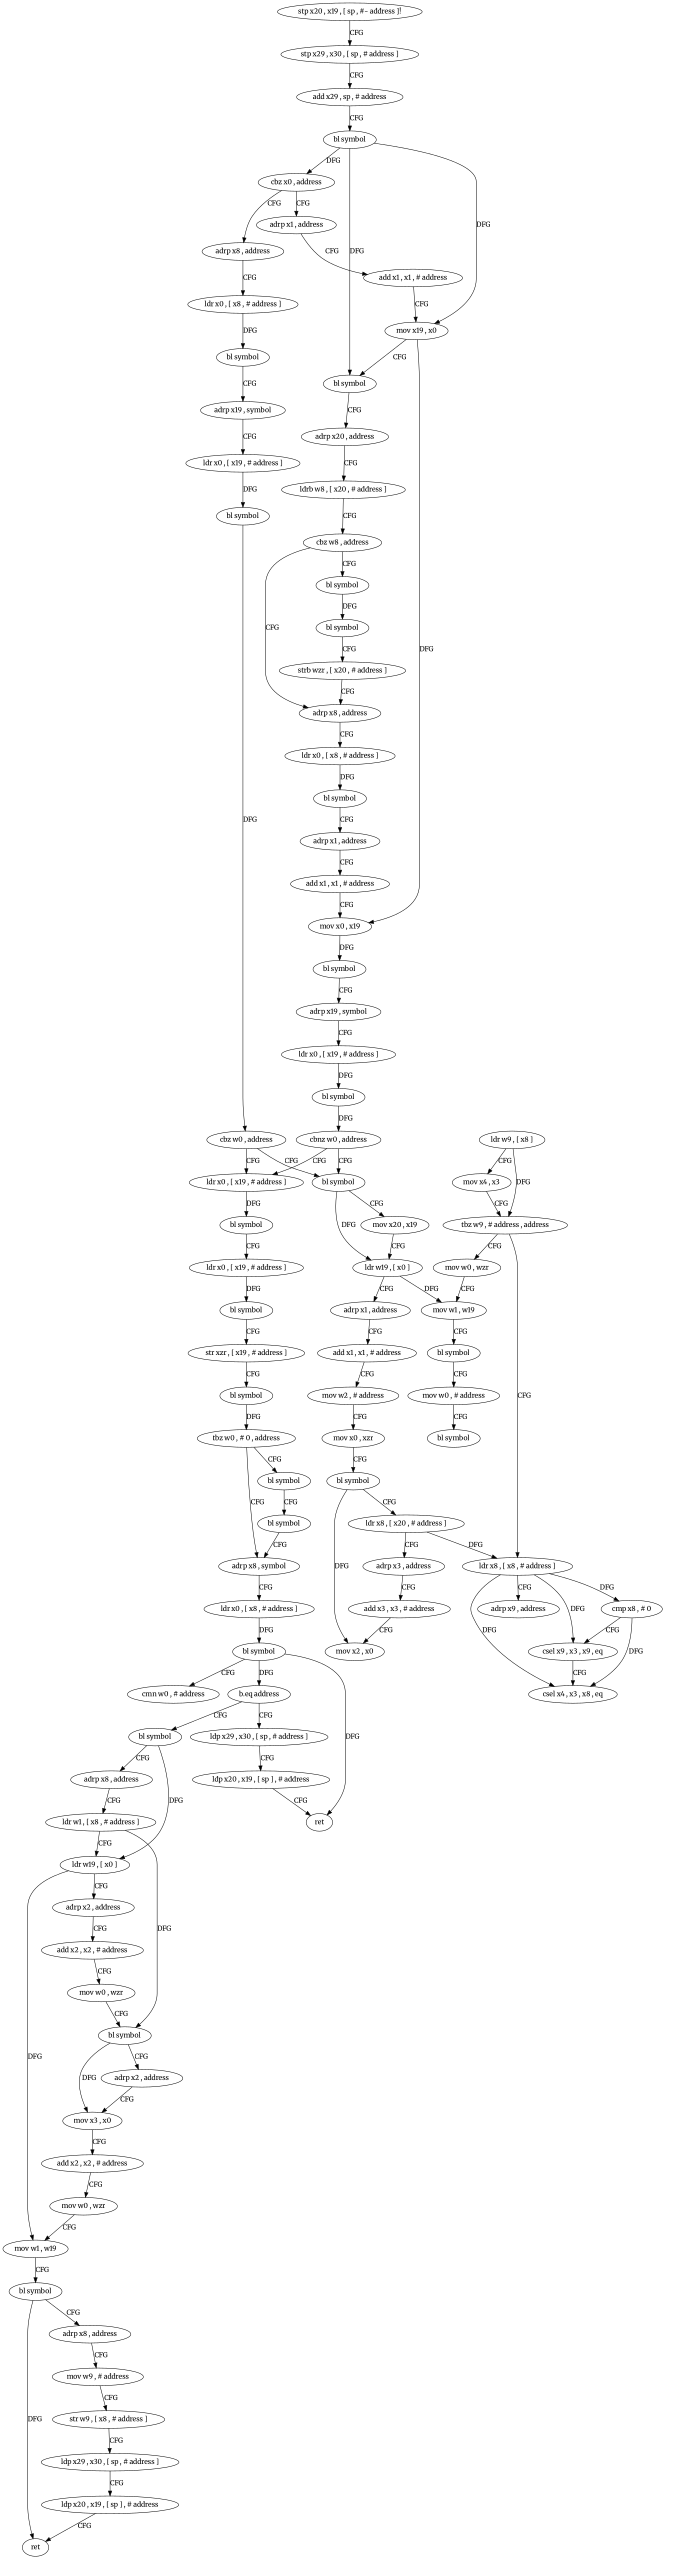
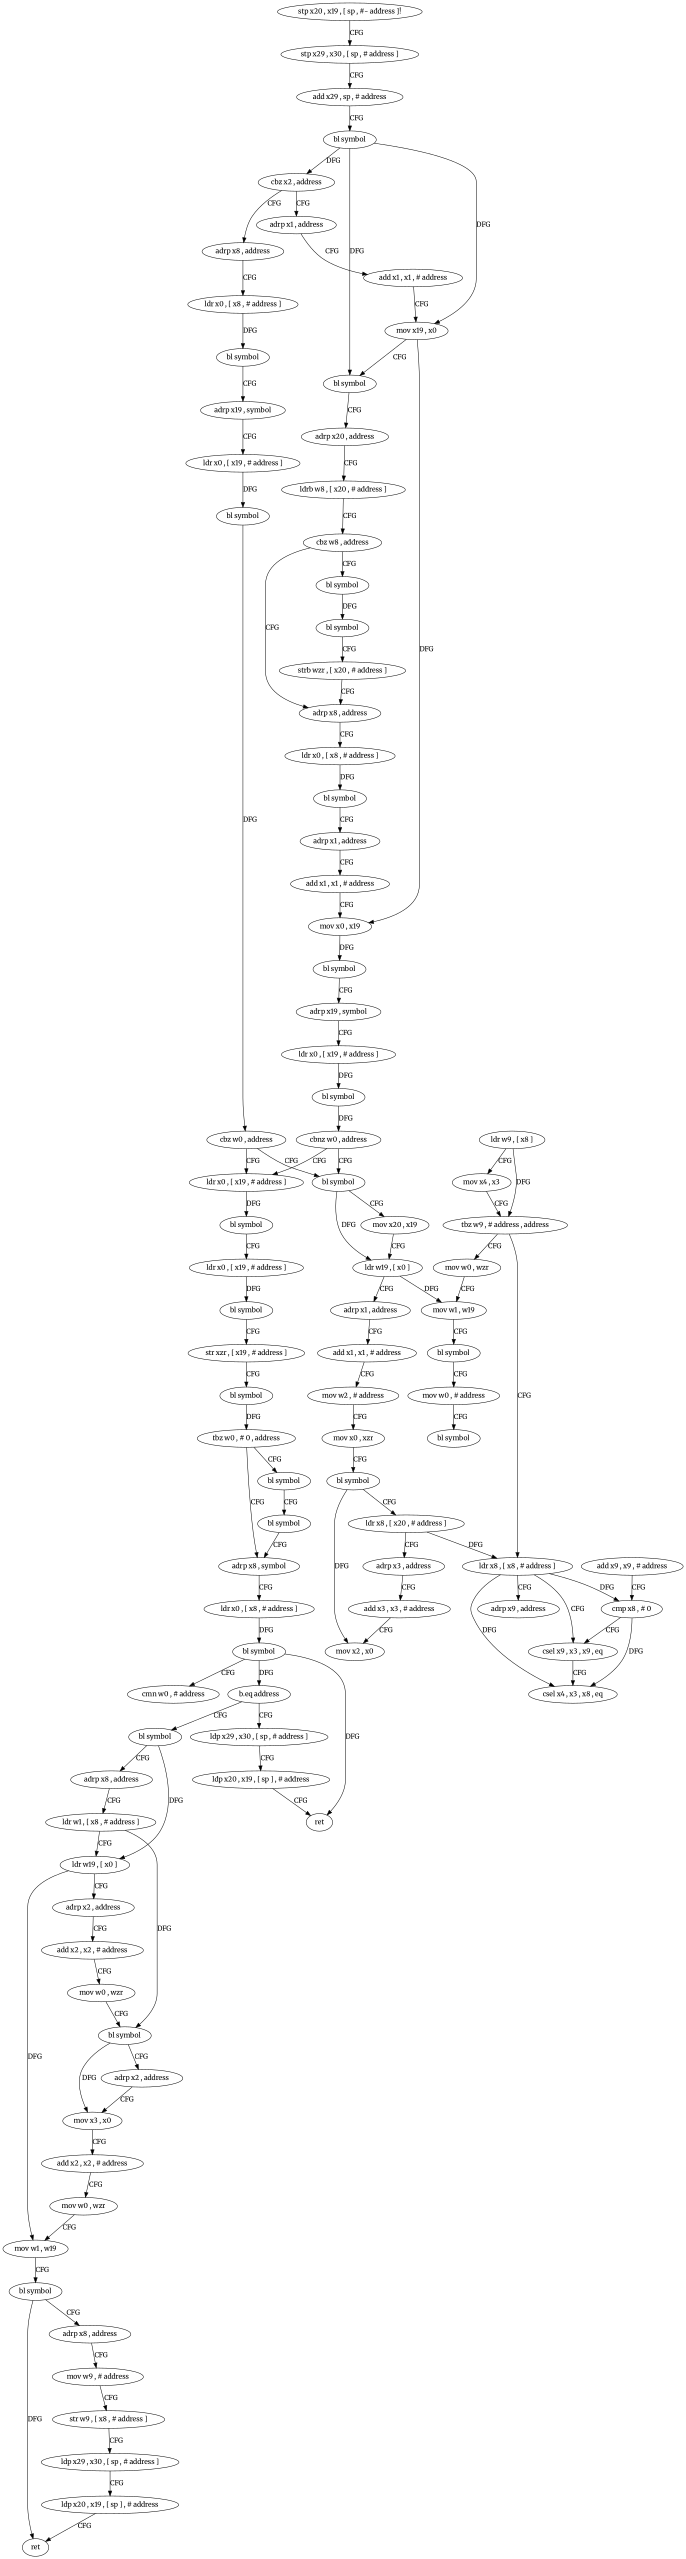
node "cbz x0 , address": label "cbz x0 , address" -> "cbz x2 , address"
node "add x9 , x9 , # address": added
edge "ldr x8 , [ x8 , # address ]" -> "csel x9 , x3 , x9 , eq": label "DFG" -> "CFG"
